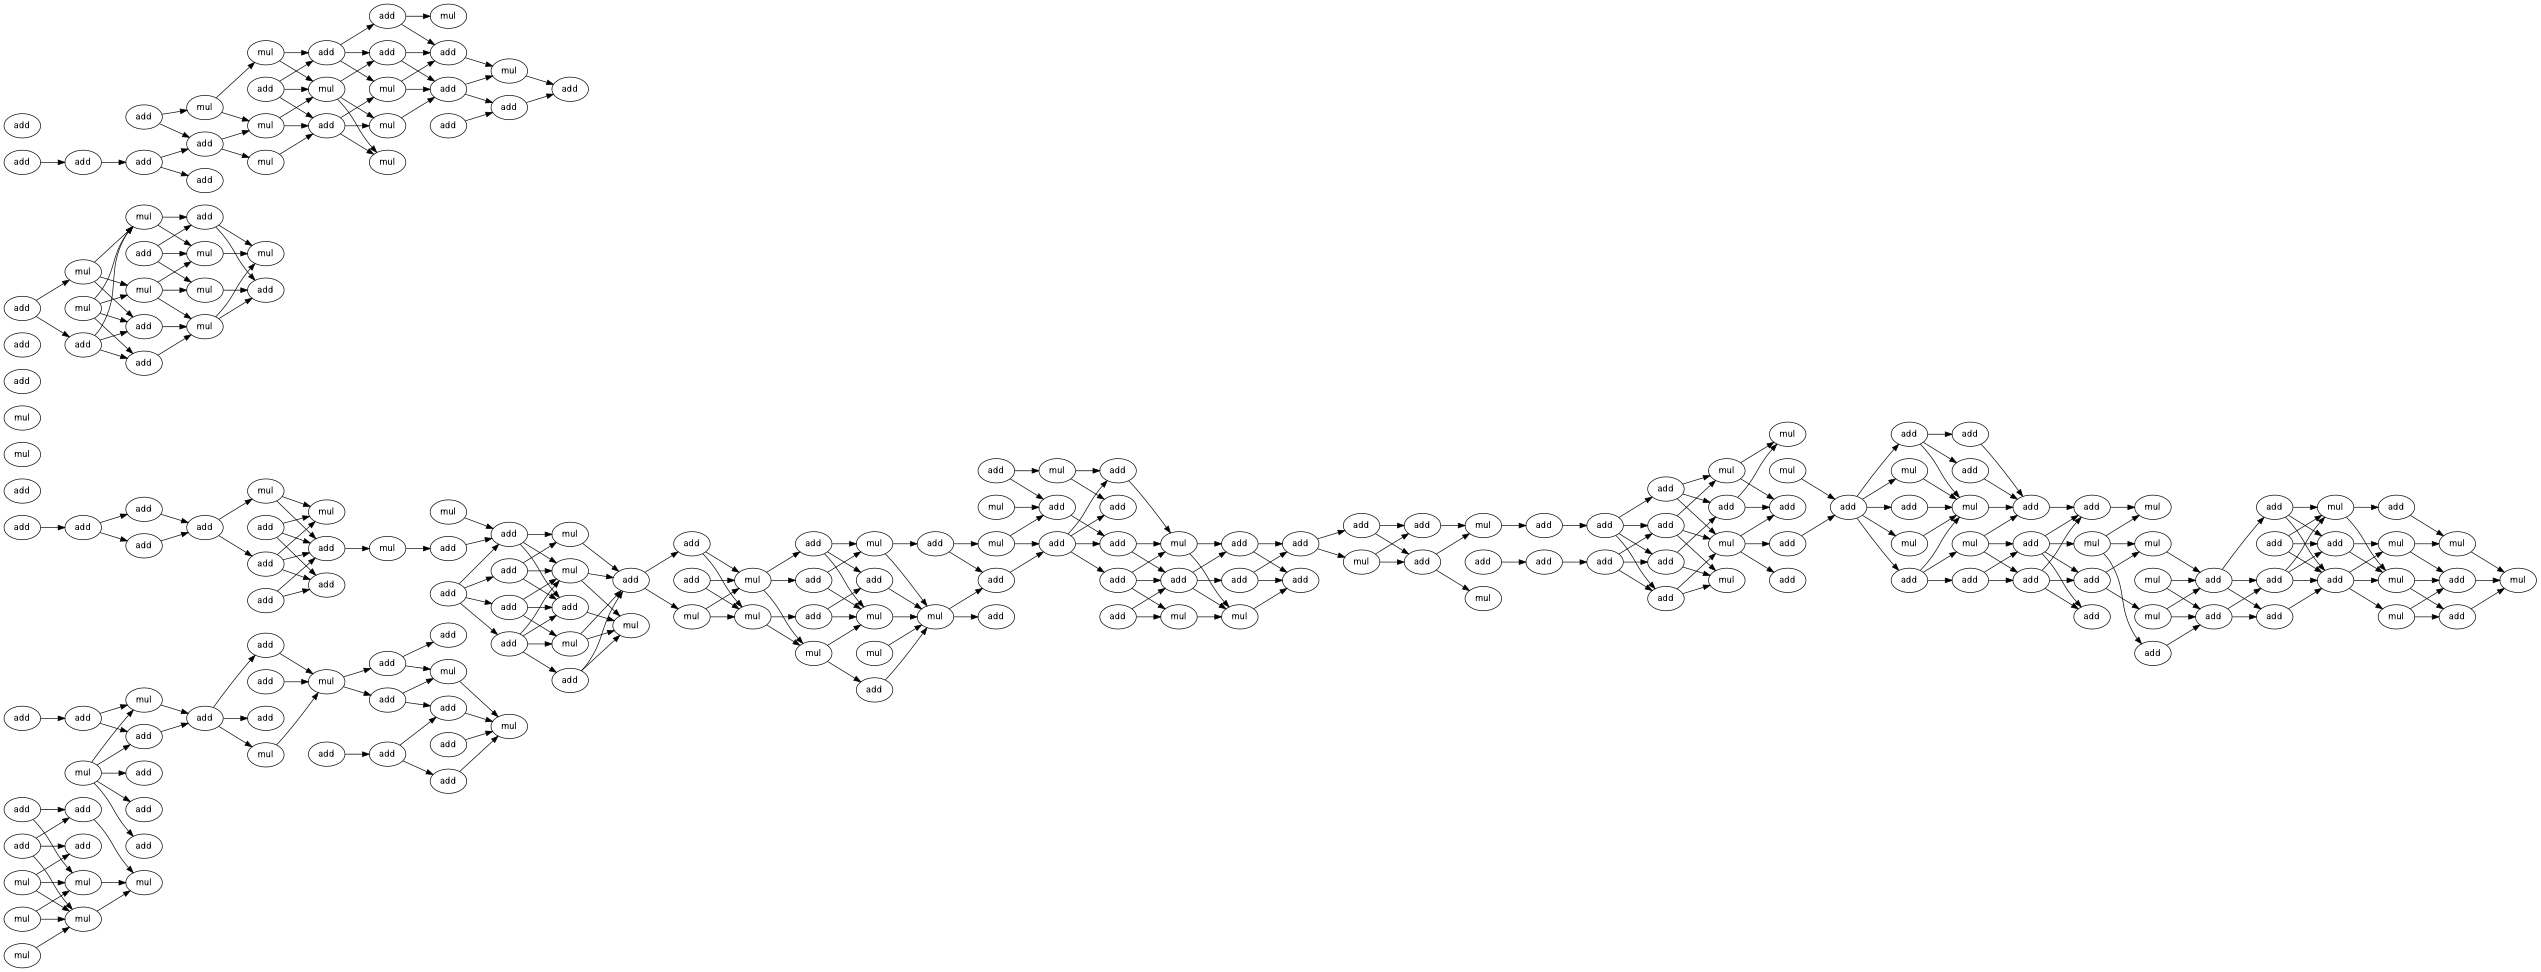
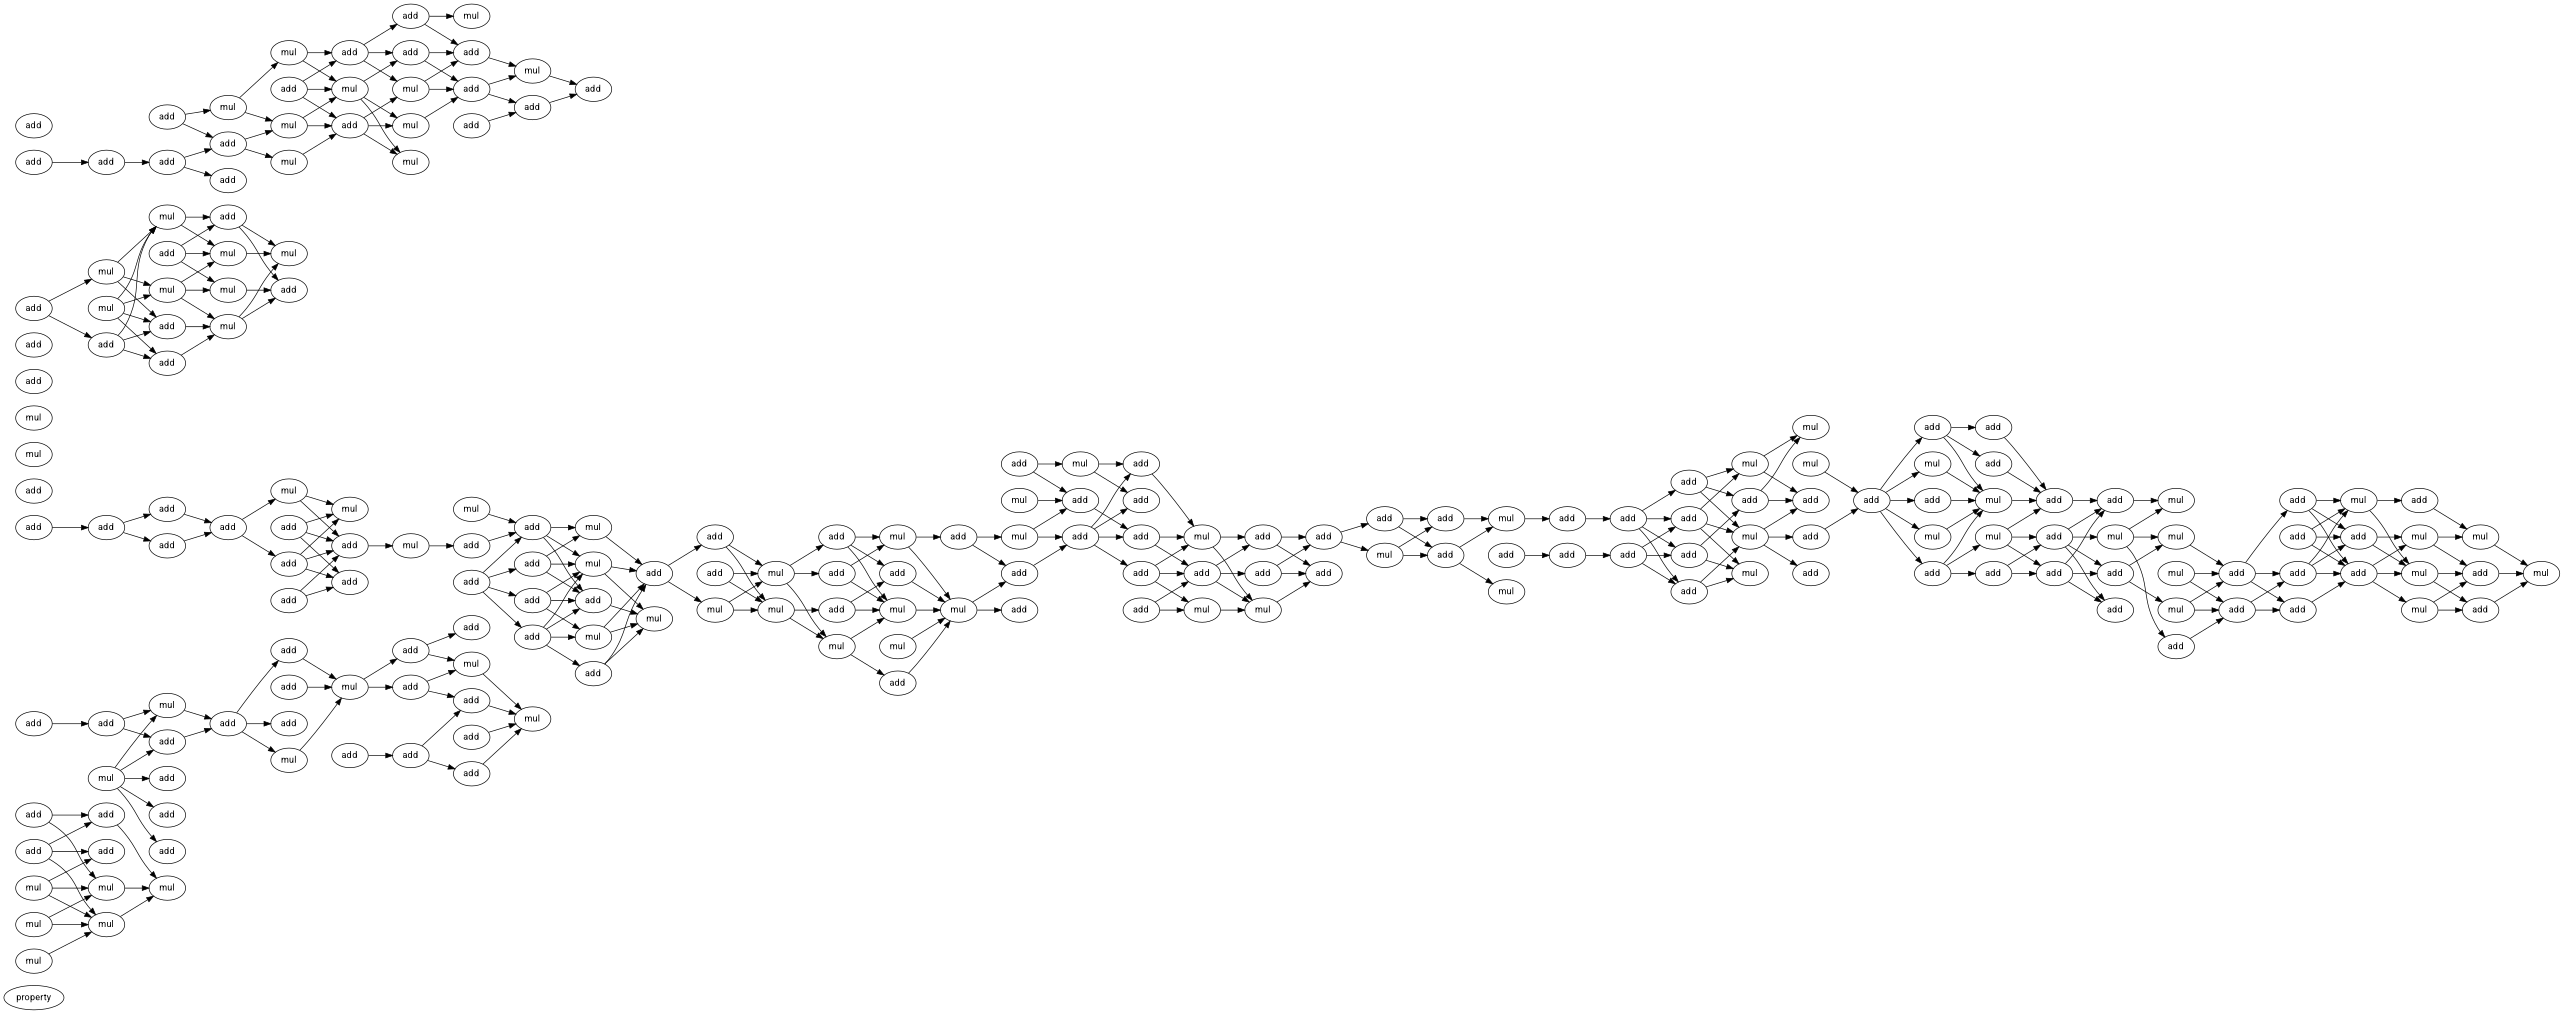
node "property": added
